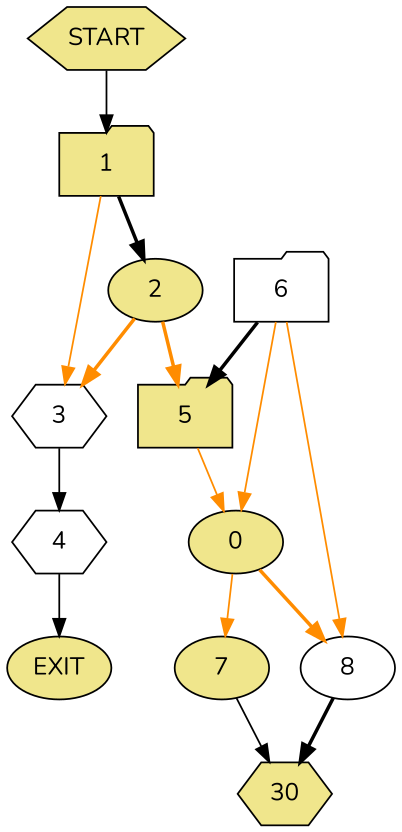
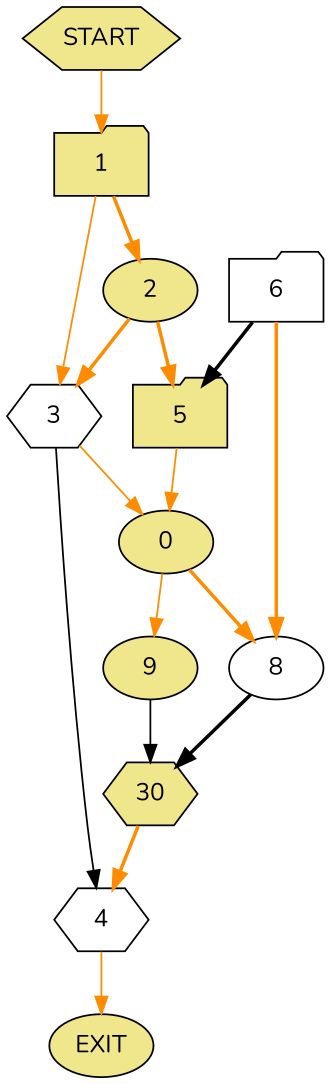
edge "START" -> "1": color black -> darkorange
edge "1" -> "2": color black -> darkorange
edge "6" -> "0": now "3" -> "0"
edge "6" -> "8": style solid -> bold
edge "4" -> "EXIT": color black -> darkorange
node "7": label "7" -> "9"
edge "30" -> "4": added
